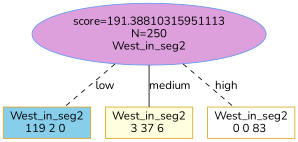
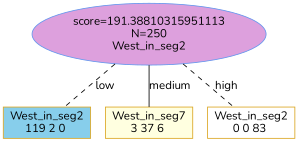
node "West_in_seg2 3 37 6": label "West_in_seg2 3 37 6" -> "West_in_seg7 3 37 6"
